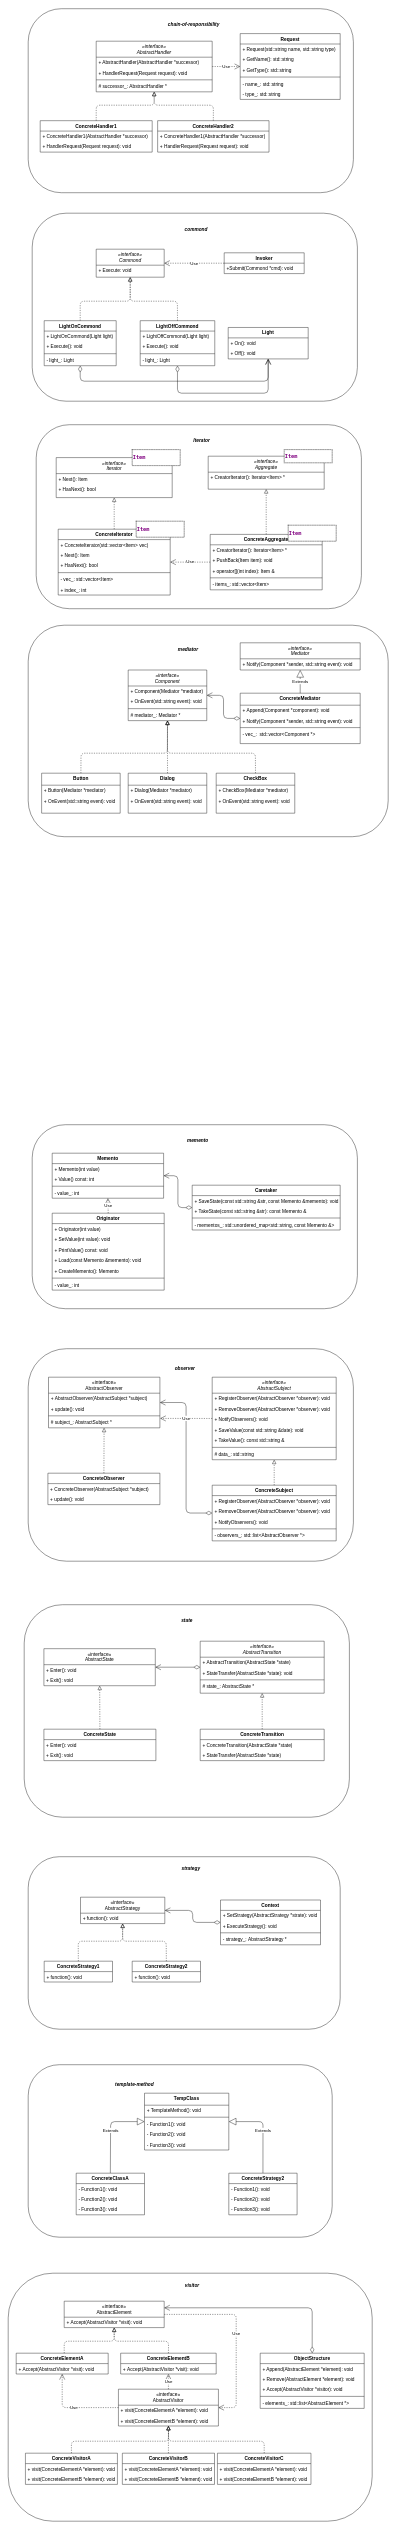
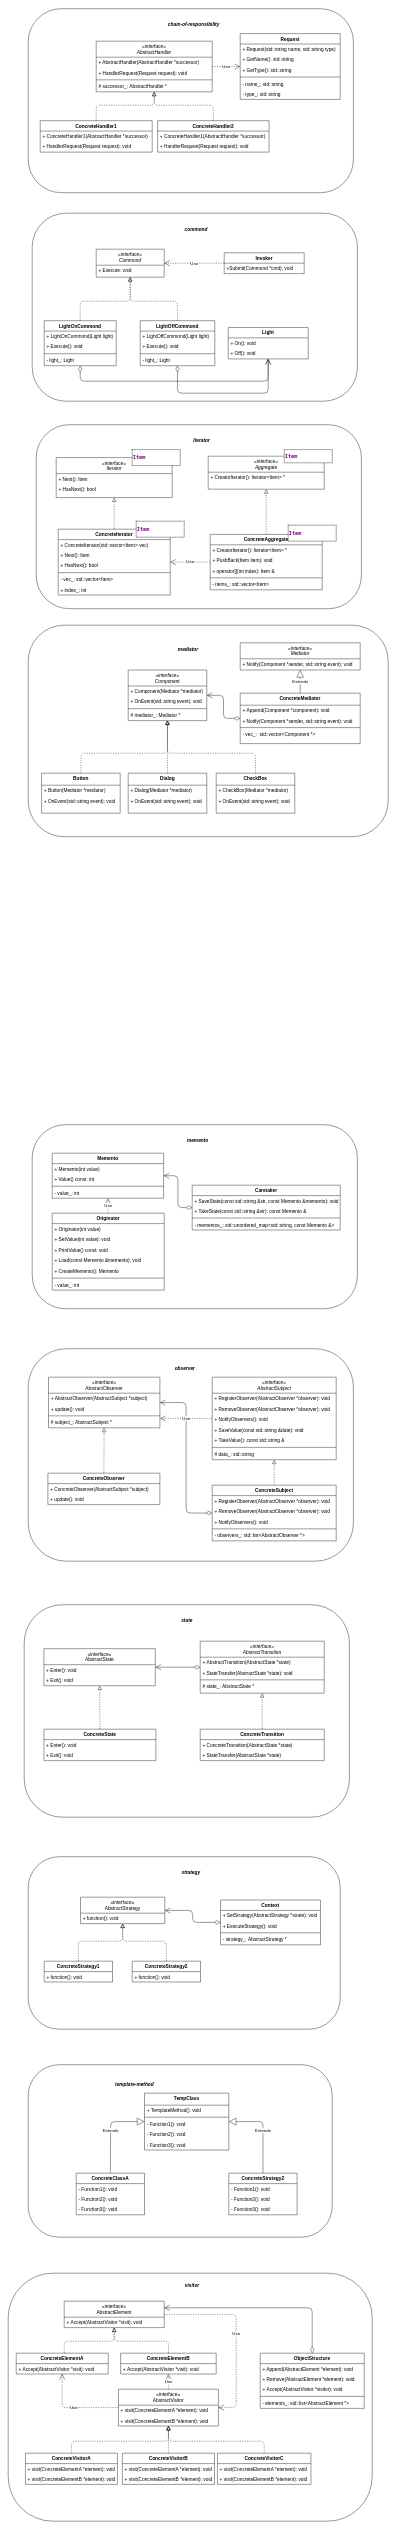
node "strategy": moved (191, 1869) -> (191, 1873)
